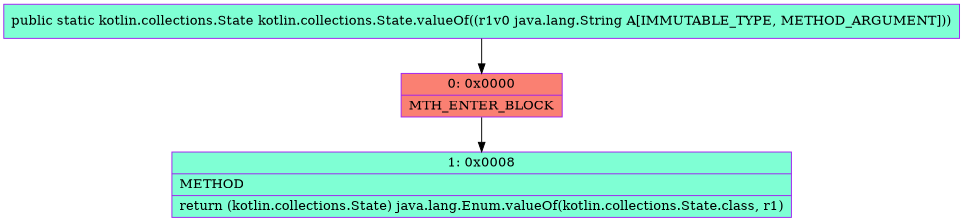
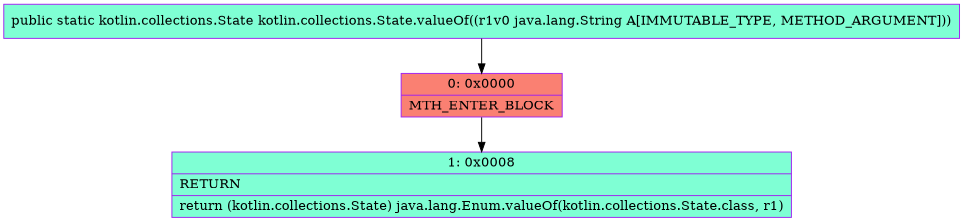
node "1: 0x0008": text "METHOD" -> "RETURN"
